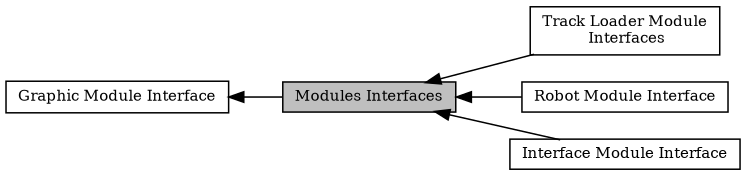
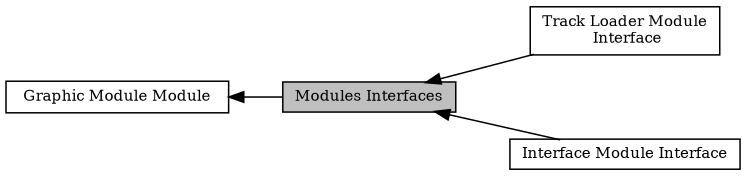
node "Track Loader Module Interfaces": label "Track Loader Module Interfaces" -> "Track Loader Module Interface"
node "Graphic Module Interface": label "Graphic Module Interface" -> "Graphic Module Module"
node "Robot Module Interface": removed
